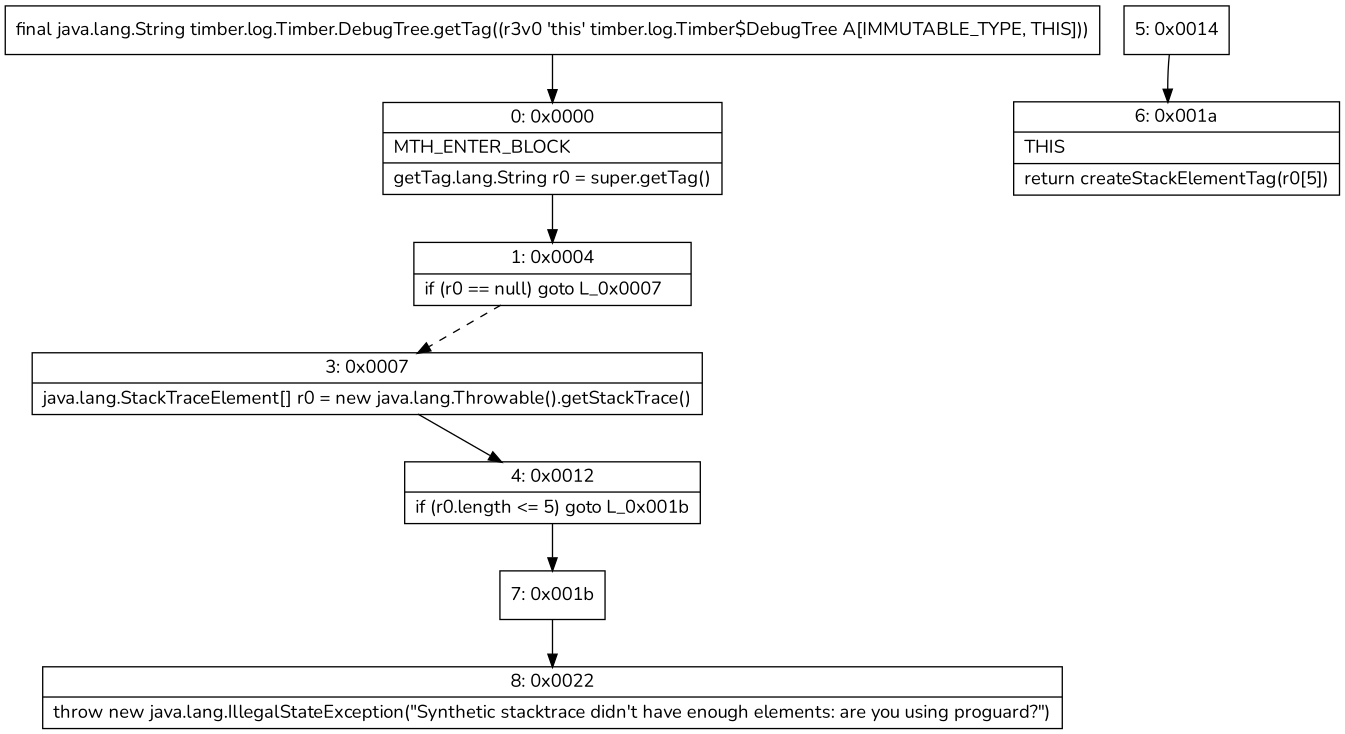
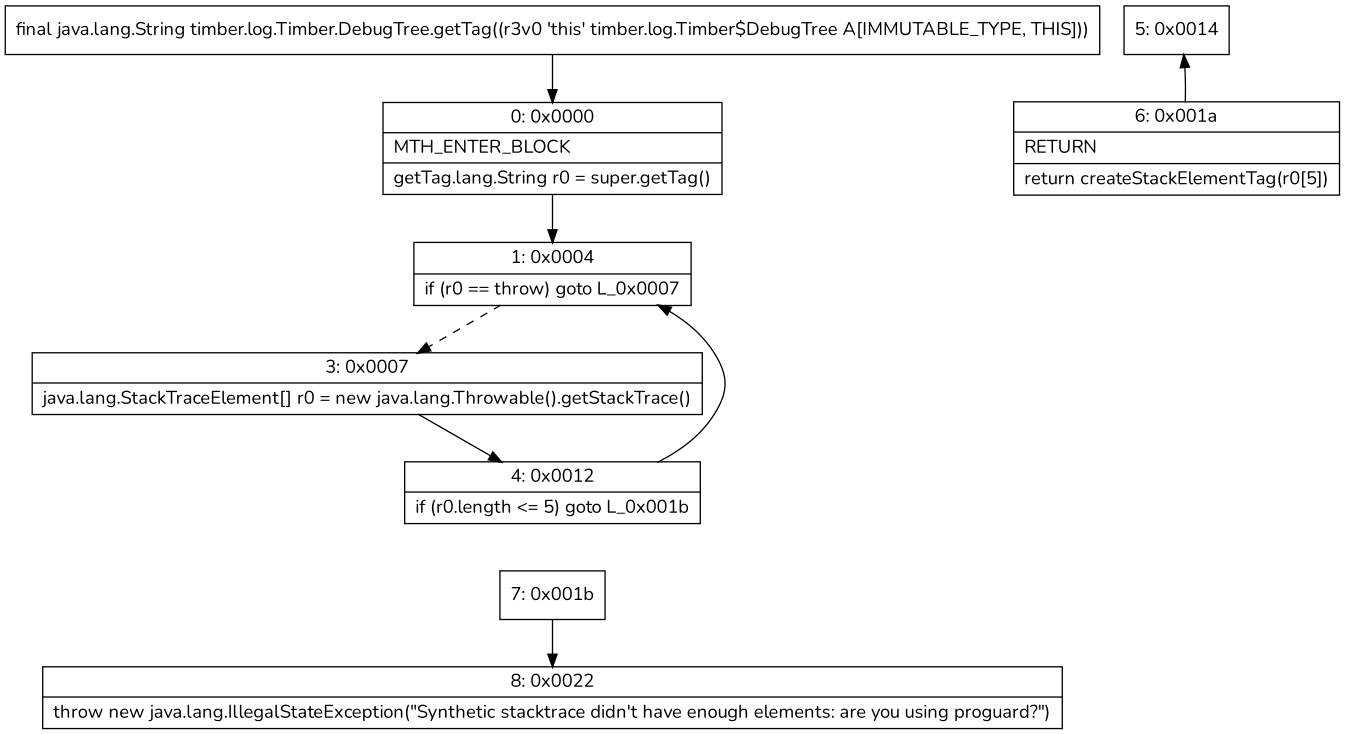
edge "5: 0x0014" -> "6: 0x001a": reversed
node "6: 0x001a": text "THIS" -> "RETURN"
node "1: 0x0004": text "if (r0 == null) goto L_0x0007" -> "if (r0 == throw) goto L_0x0007"
edge "4: 0x0012" -> "7: 0x001b": now "4: 0x0012" -> "1: 0x0004"
